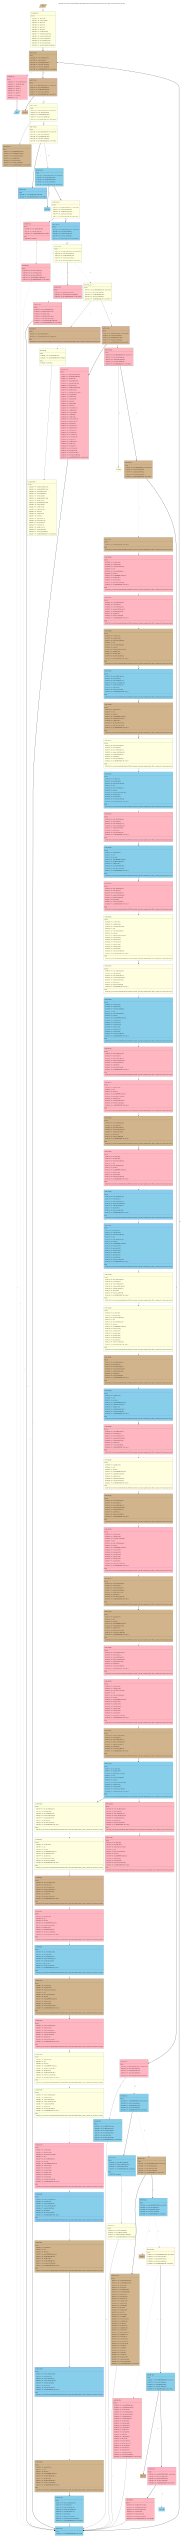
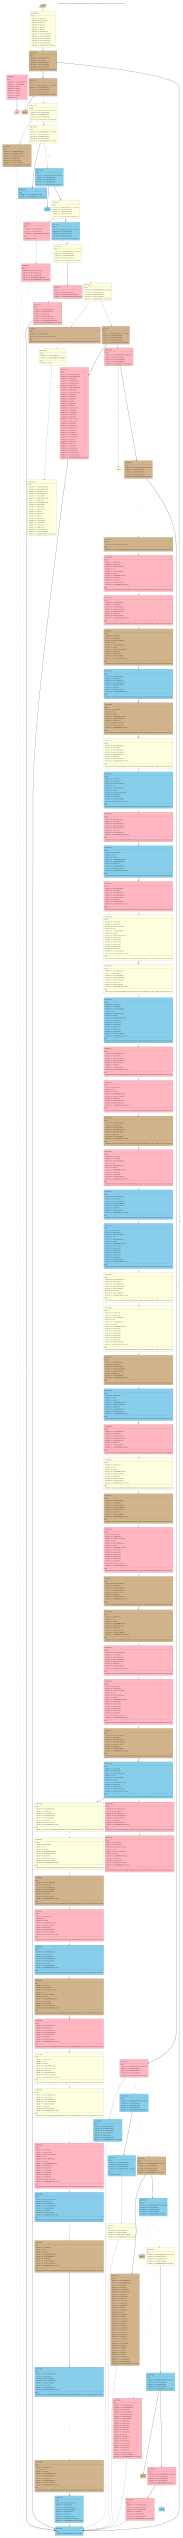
node "Exit": fillcolor skyblue -> lightpink
